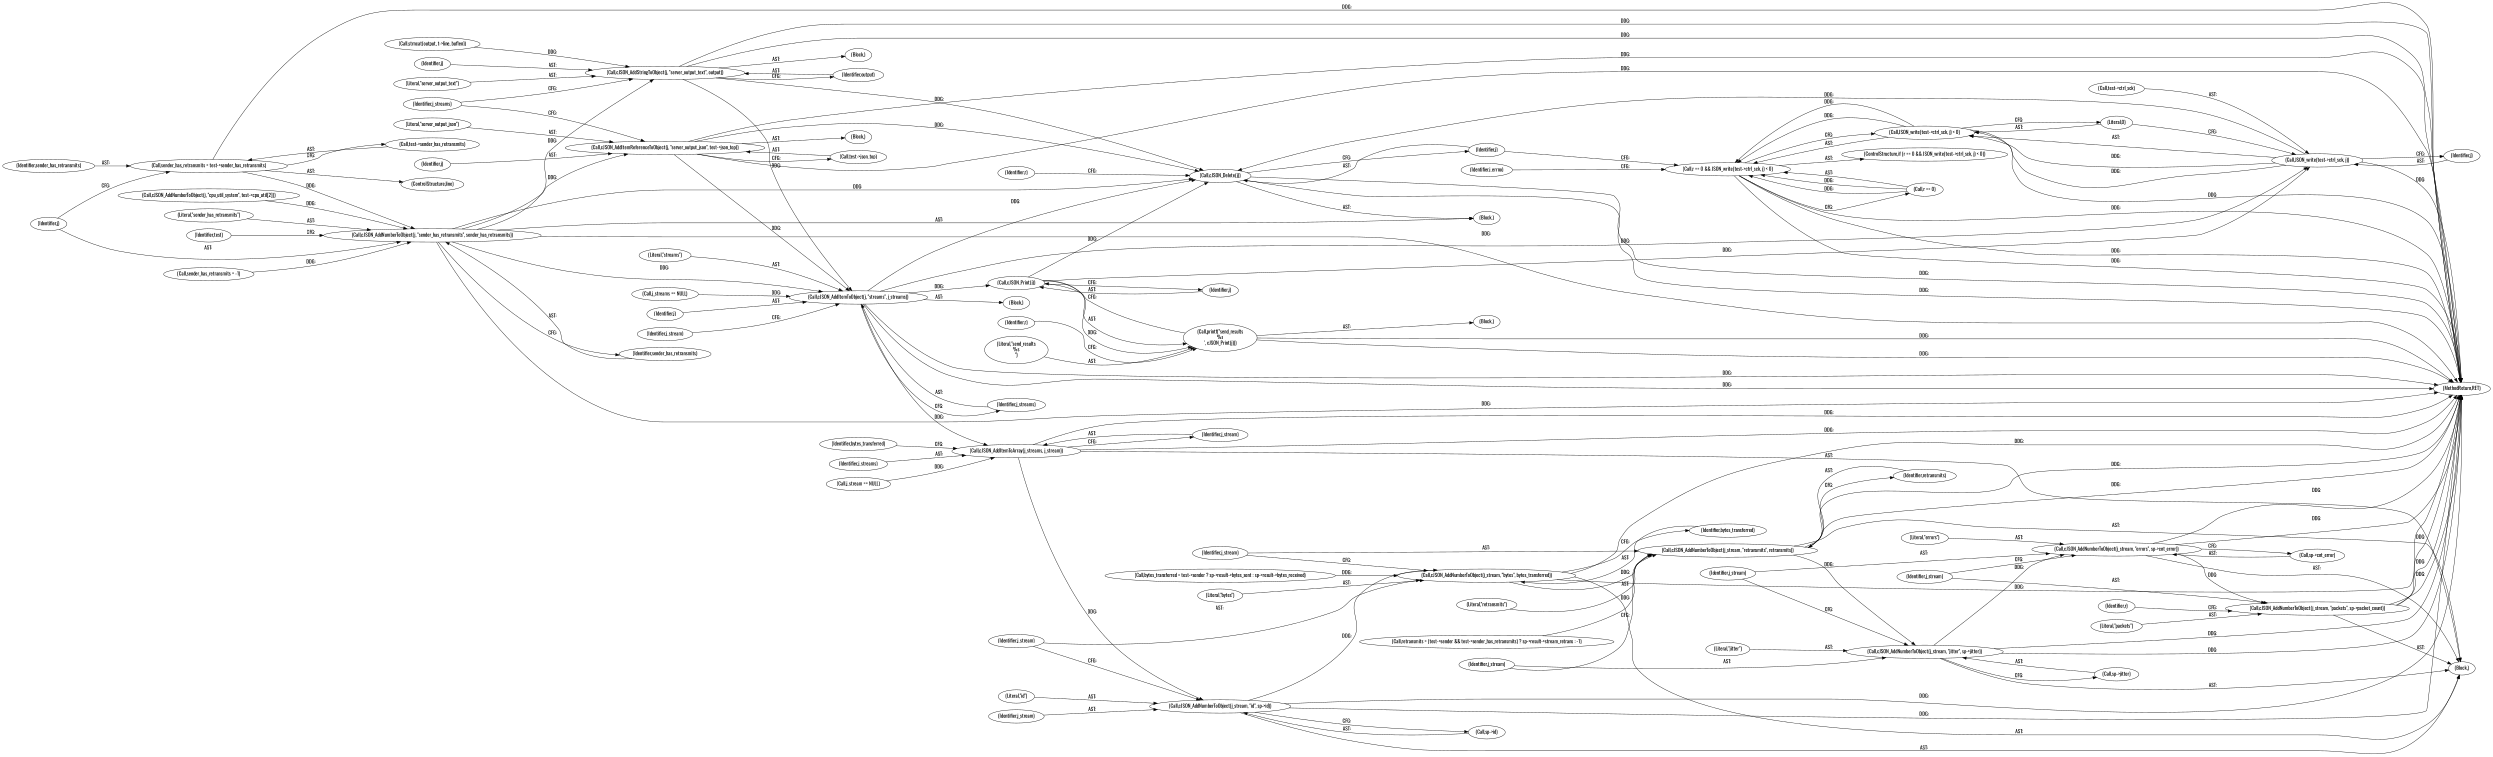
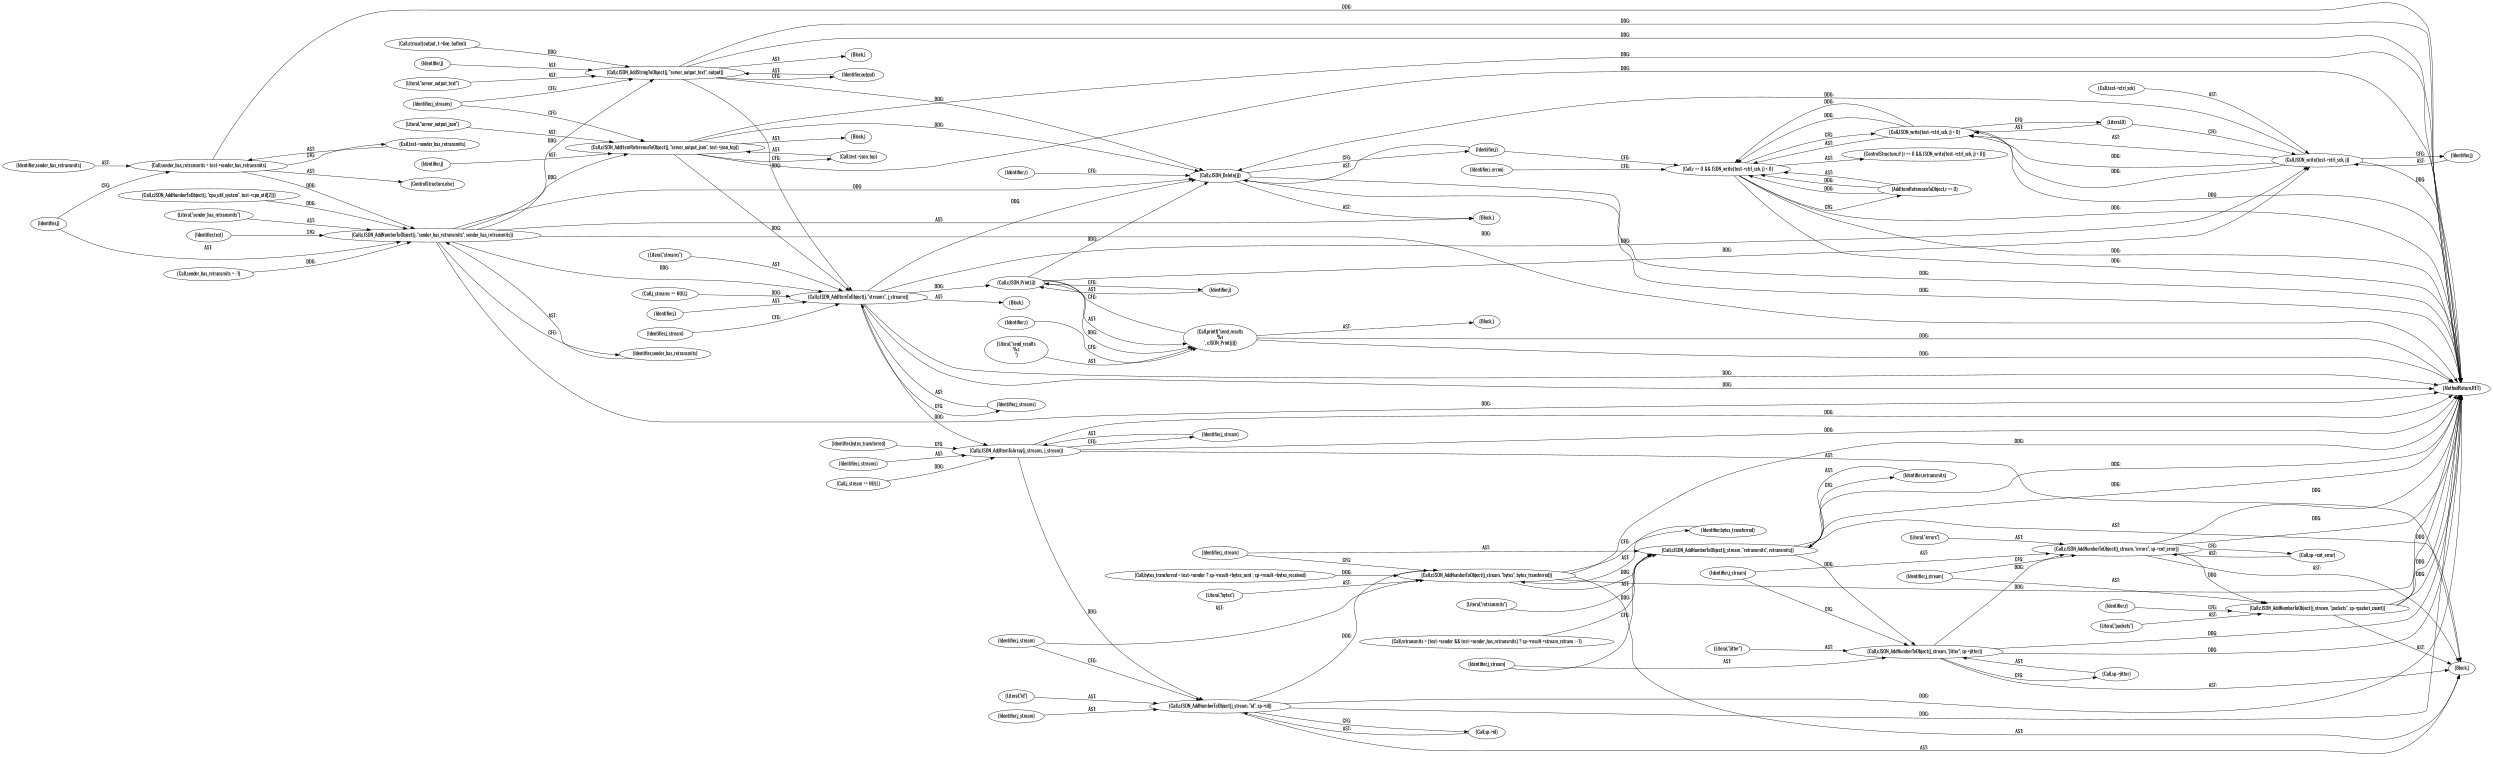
node "(ControlStructure,line)": label "(ControlStructure,line)" -> "(ControlStructure,else)"
node "(Call,r == 0)": label "(Call,r == 0)" -> "(AddItemReferenceToObject,r == 0)"
